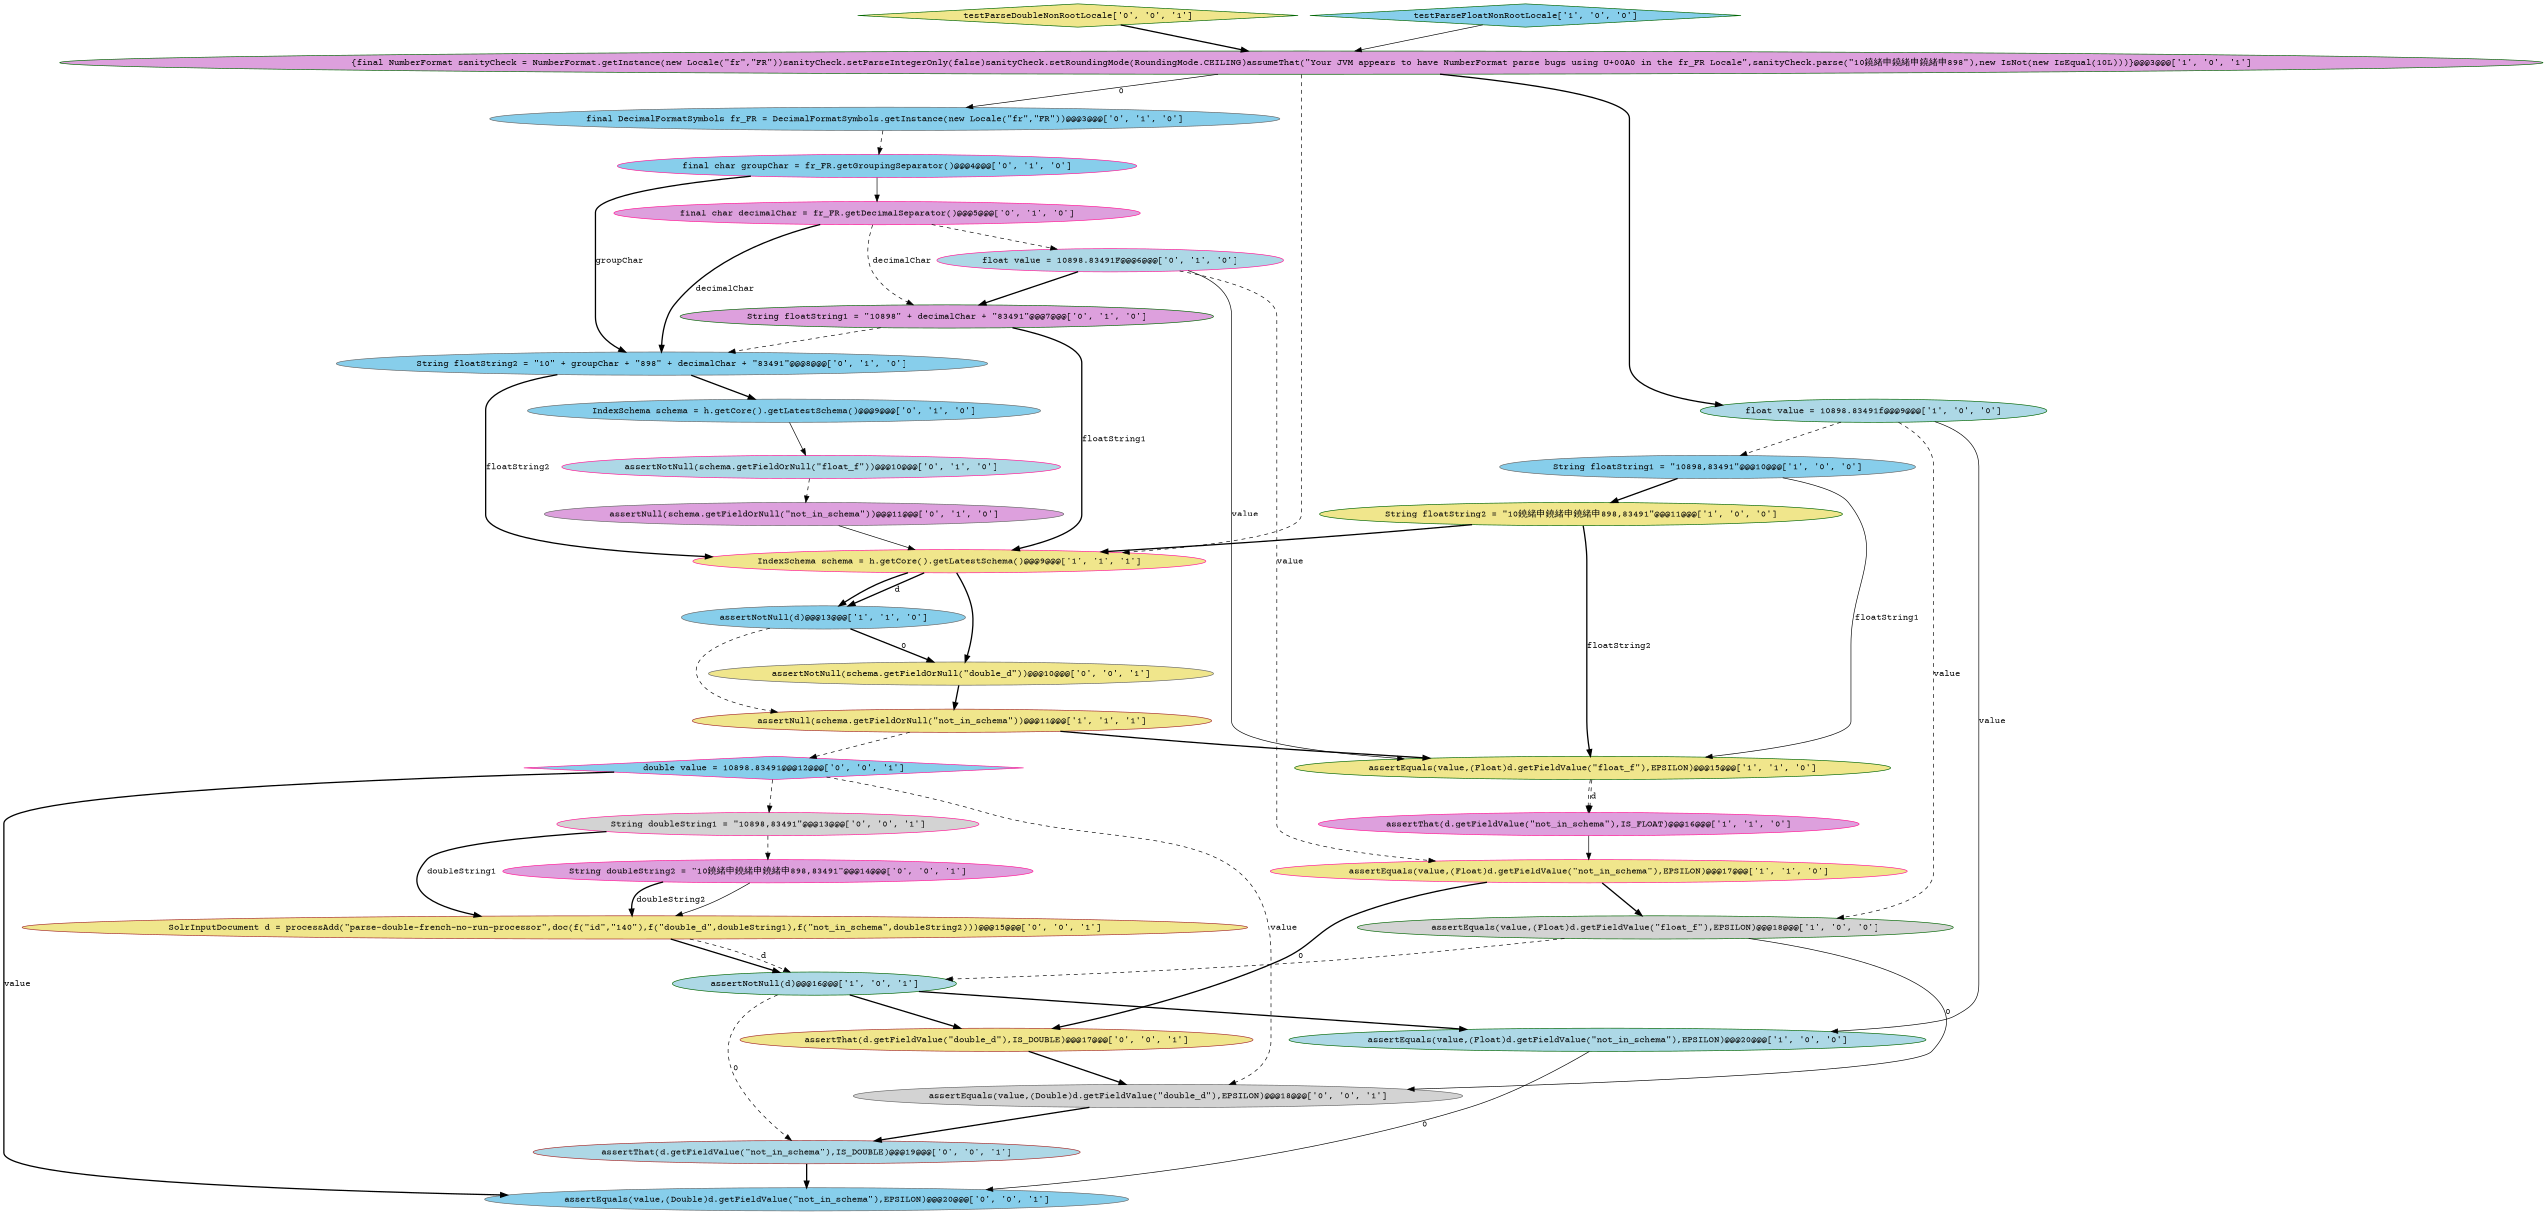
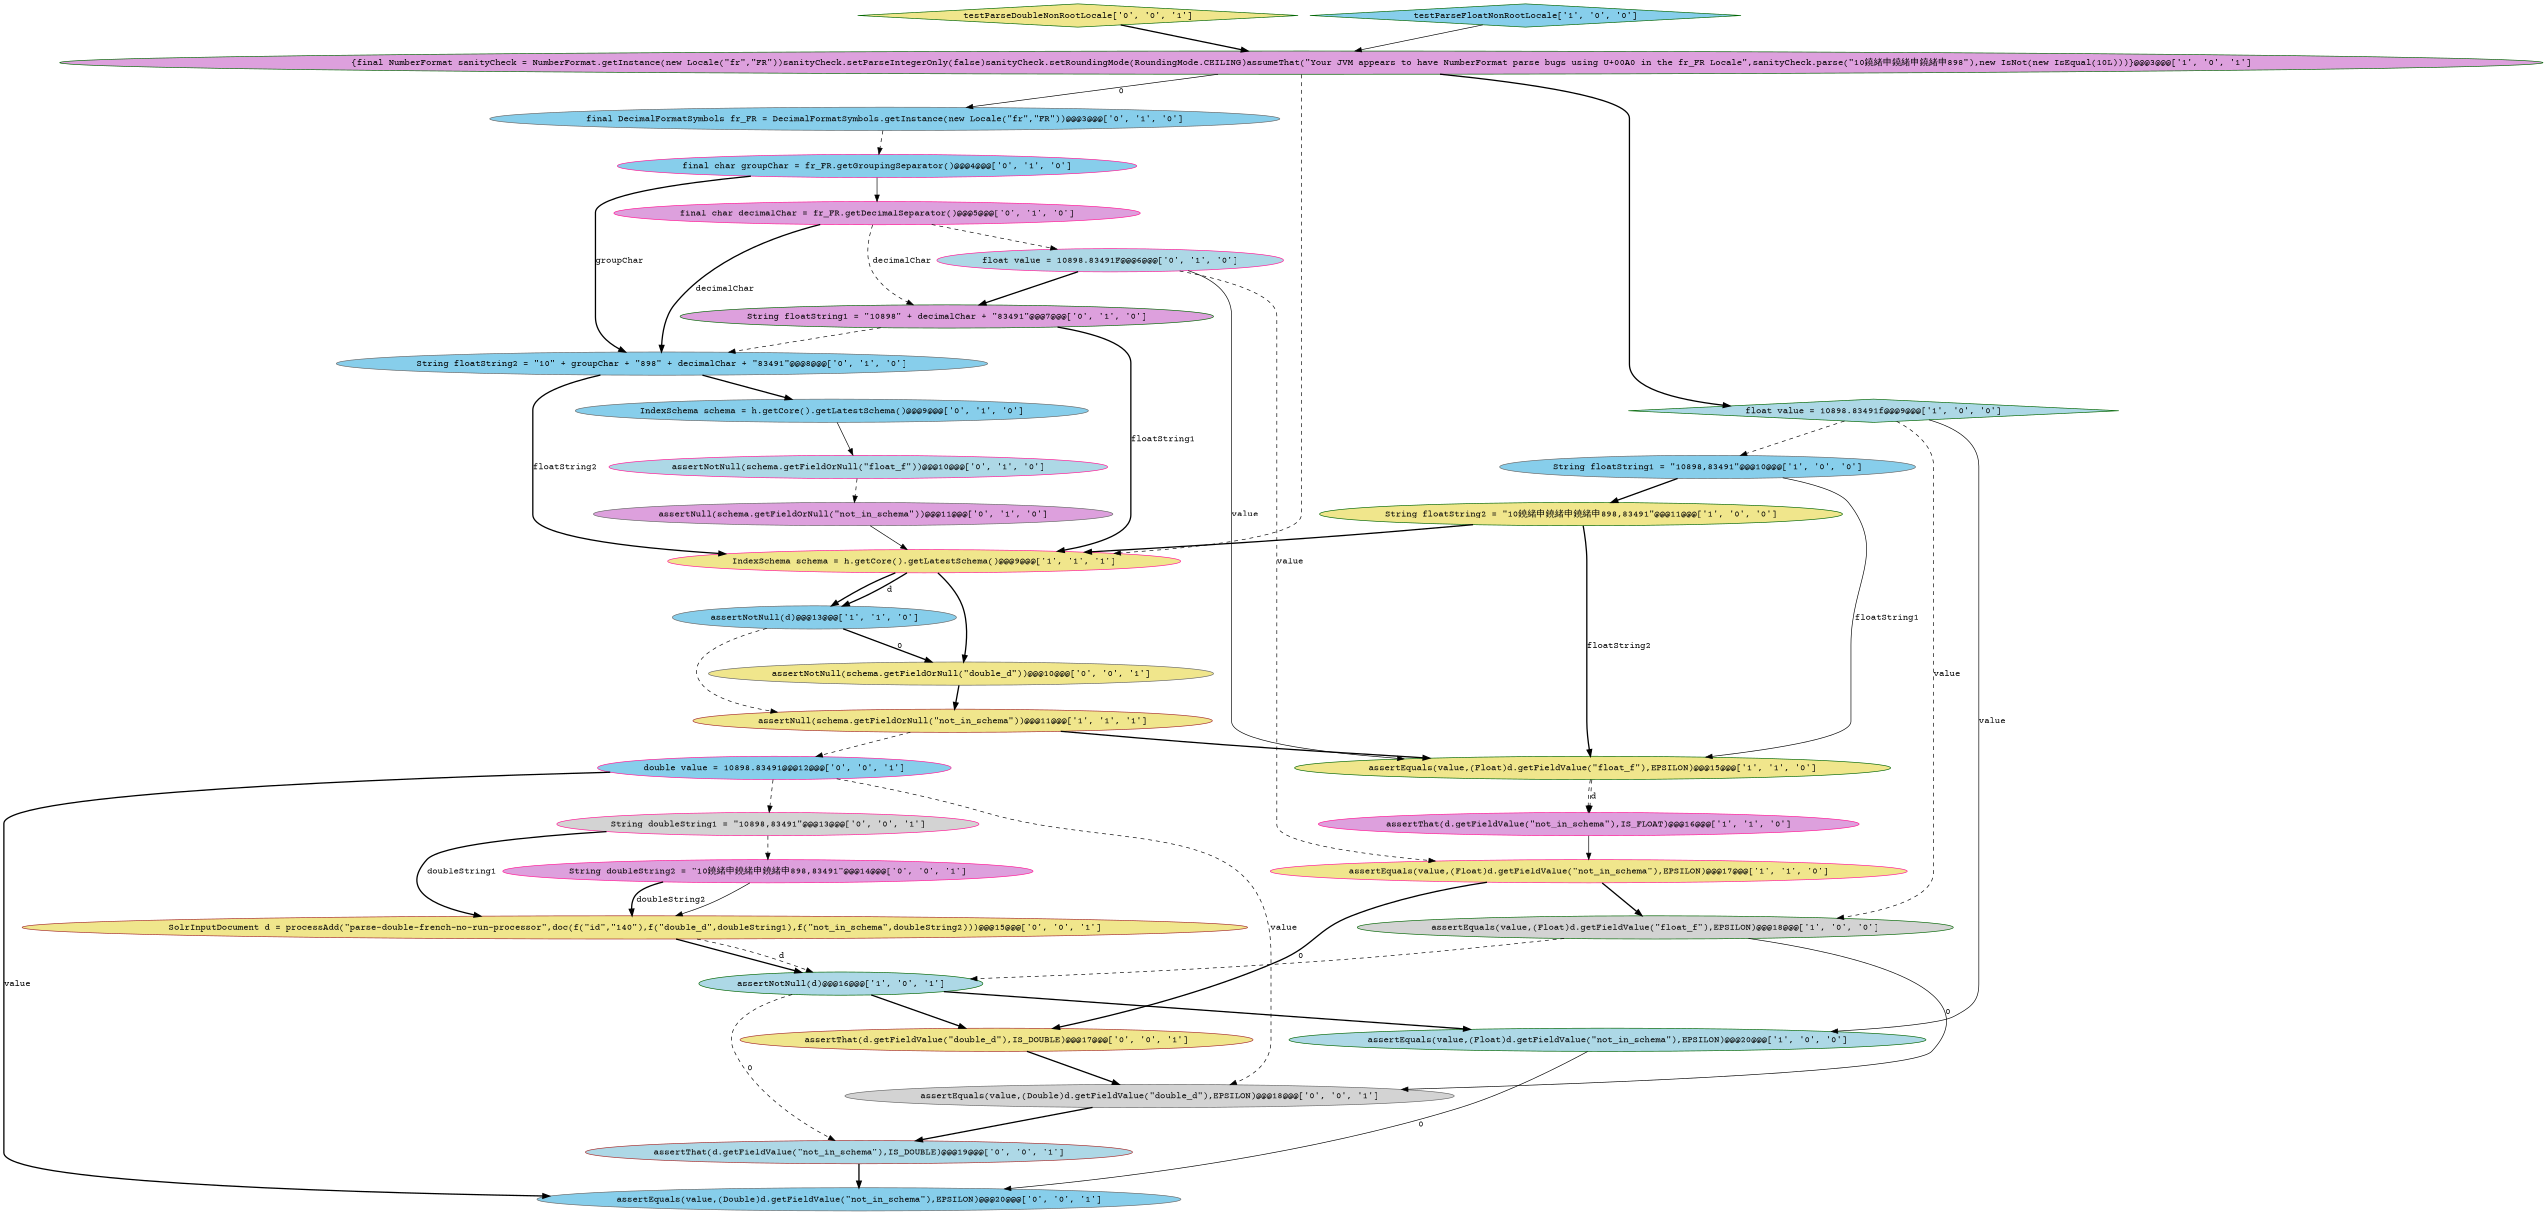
node "float value = 10898.83491f@@@9@@@['1', '0', '0']": shape ellipse -> diamond
node "double value = 10898.83491@@@12@@@['0', '0', '1']": shape diamond -> ellipse
